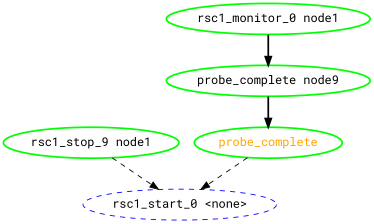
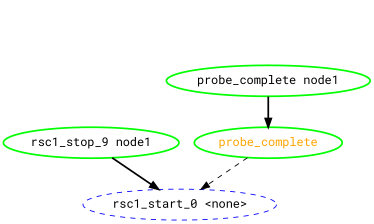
node "rsc1_monitor_0 node1": removed
node "probe_complete node9": label "probe_complete node9" -> "probe_complete node1"
edge "rsc1_stop_9 node1" -> "rsc1_start_0 <none>": style dashed -> bold
